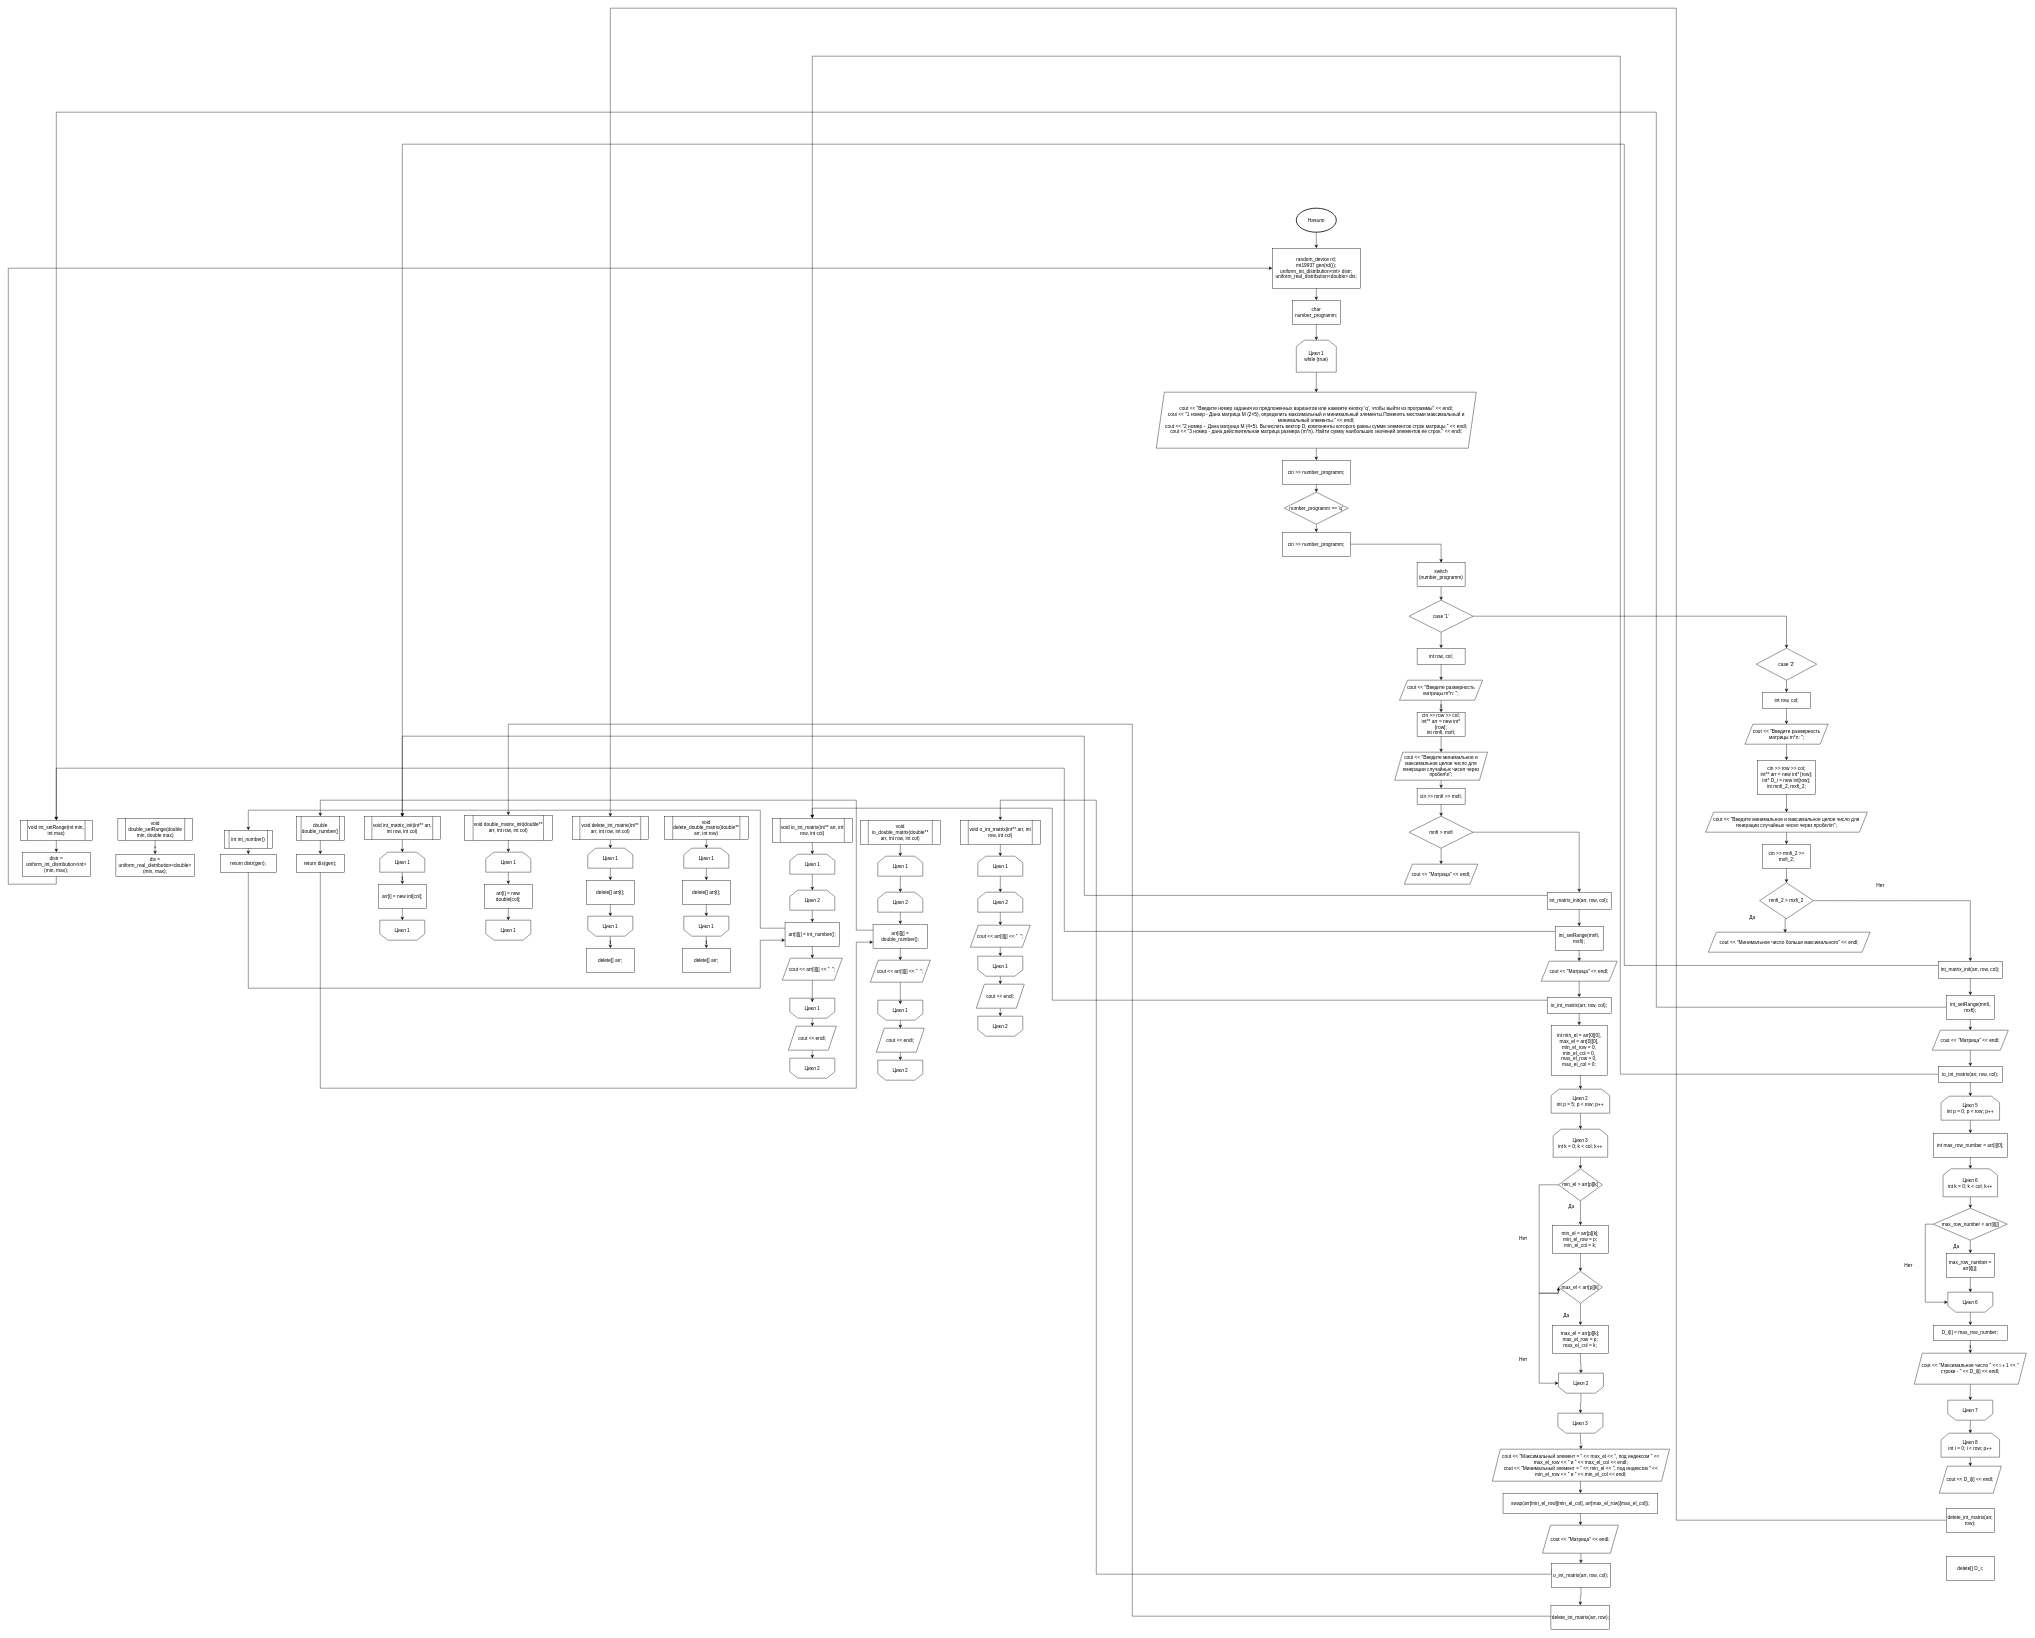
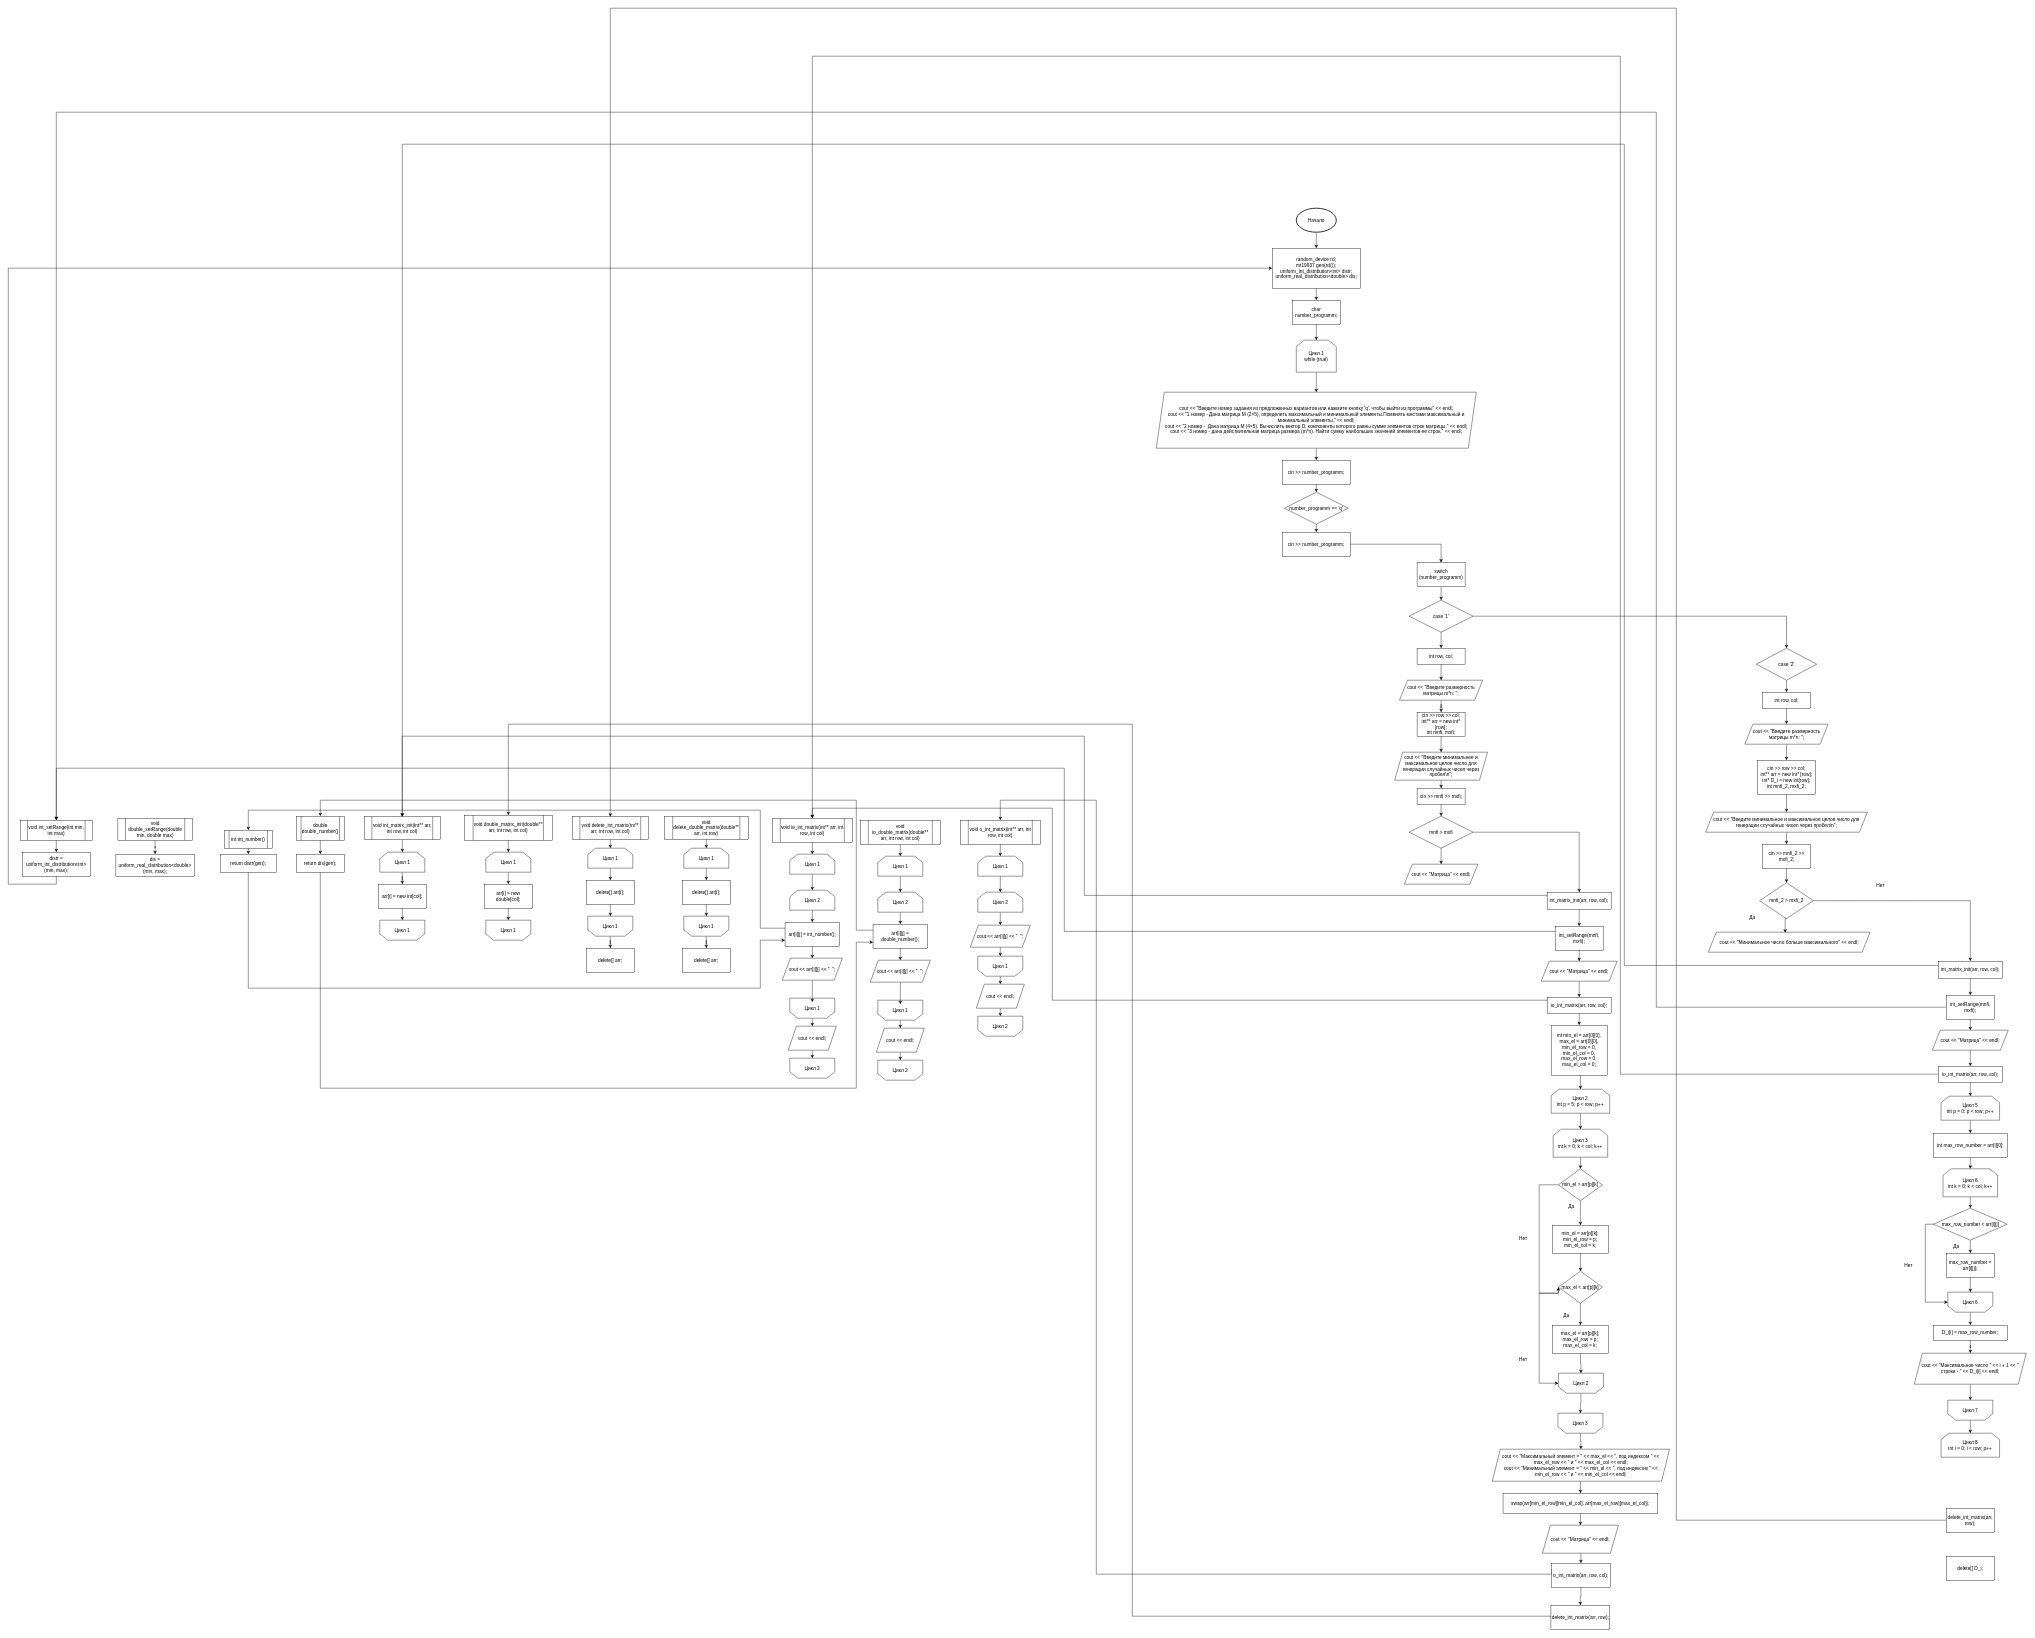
edge "Цикл 8 int i = 0; i < row; p++" -> "cout << D_i[i] << endl;": removed
node "cout << D_i[i] << endl;": removed
